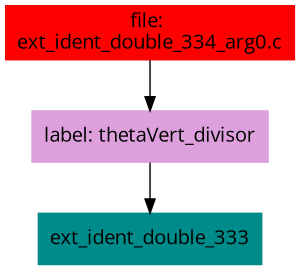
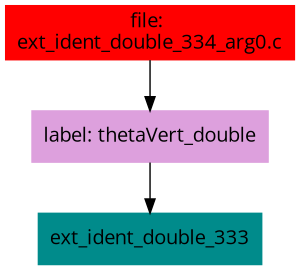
node "label: thetaVert_divisor": label "label: thetaVert_divisor" -> "label: thetaVert_double"
